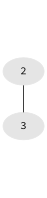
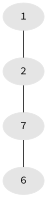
node "1": added
node "3": label "3" -> "7"
node "6": added
